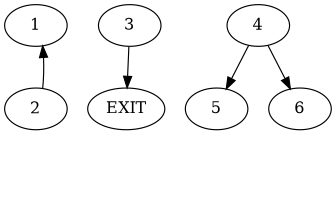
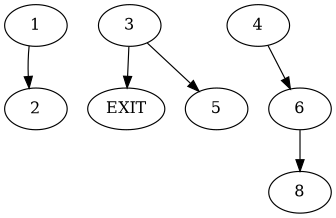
edge "4" -> "5": now "3" -> "5"
edge "2" -> "1": reversed
node "8": added
